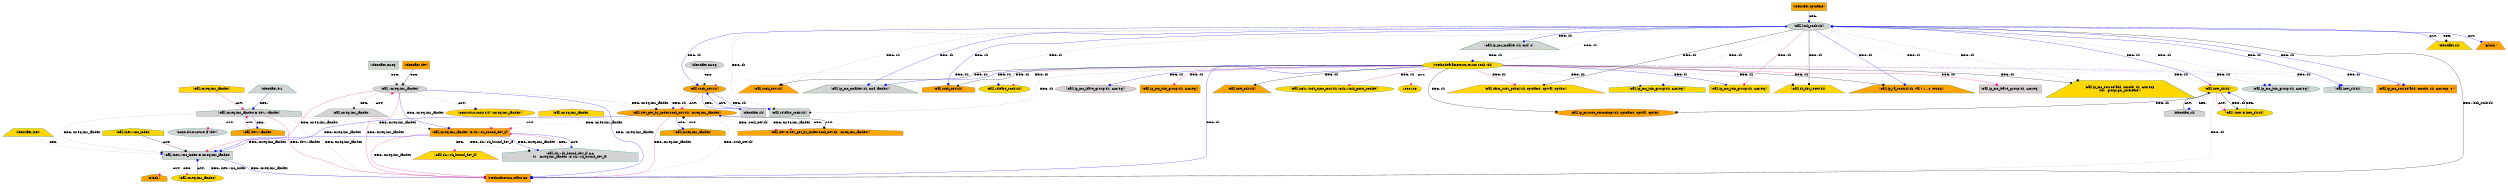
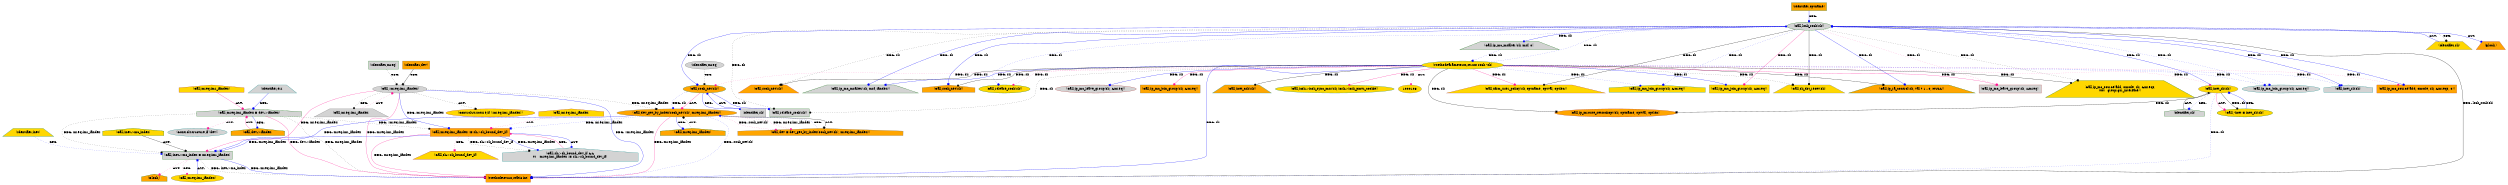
edge "(Call,dev_get_by_index(sock_net(sk), mreq.imr_ifindex))" -> "(Call,mreq.imr_ifindex != sk->sk_bound_dev_if)": color deeppink -> blue
edge "(Call,mreq.imr_ifindex = dev->ifindex)" -> "(Call,mreq.imr_ifindex != sk->sk_bound_dev_if)": label "DDG: mreq.imr_ifindex" -> "DDG: !mreq.imr_ifindex"
